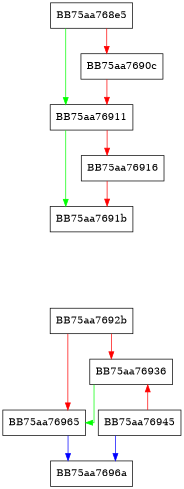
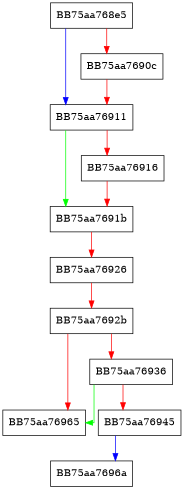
edge "BB75aa768e5" -> "BB75aa76911": color green -> blue
node "BB75aa76926": added
edge "BB75aa76945" -> "BB75aa76936": reversed
edge "BB75aa76965" -> "BB75aa7696a": removed
